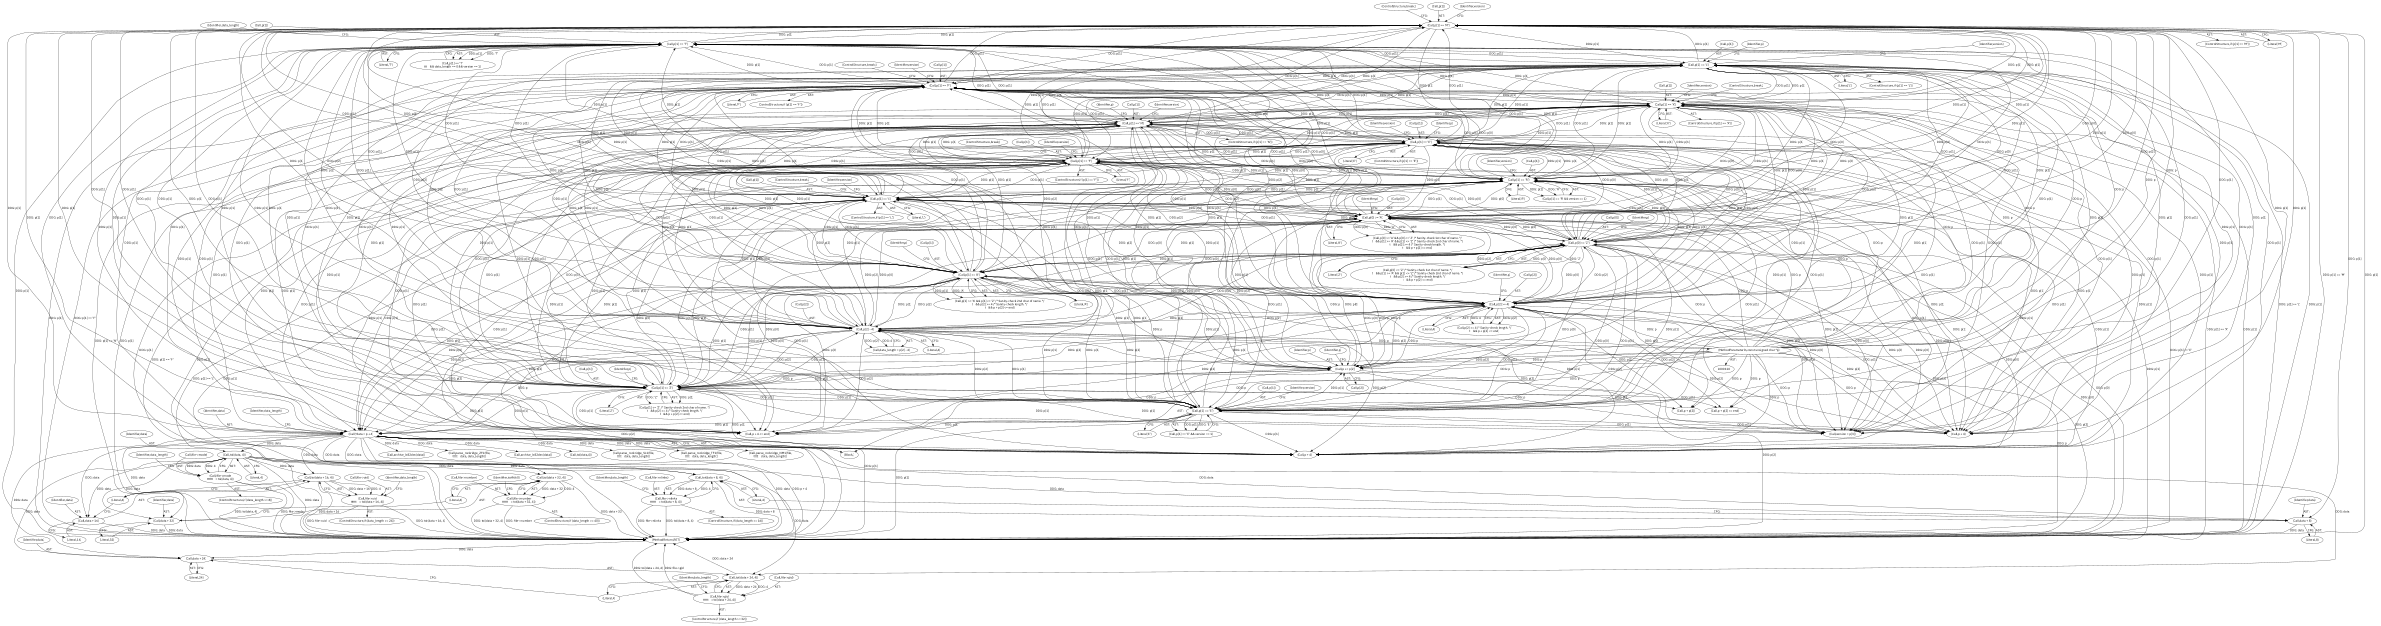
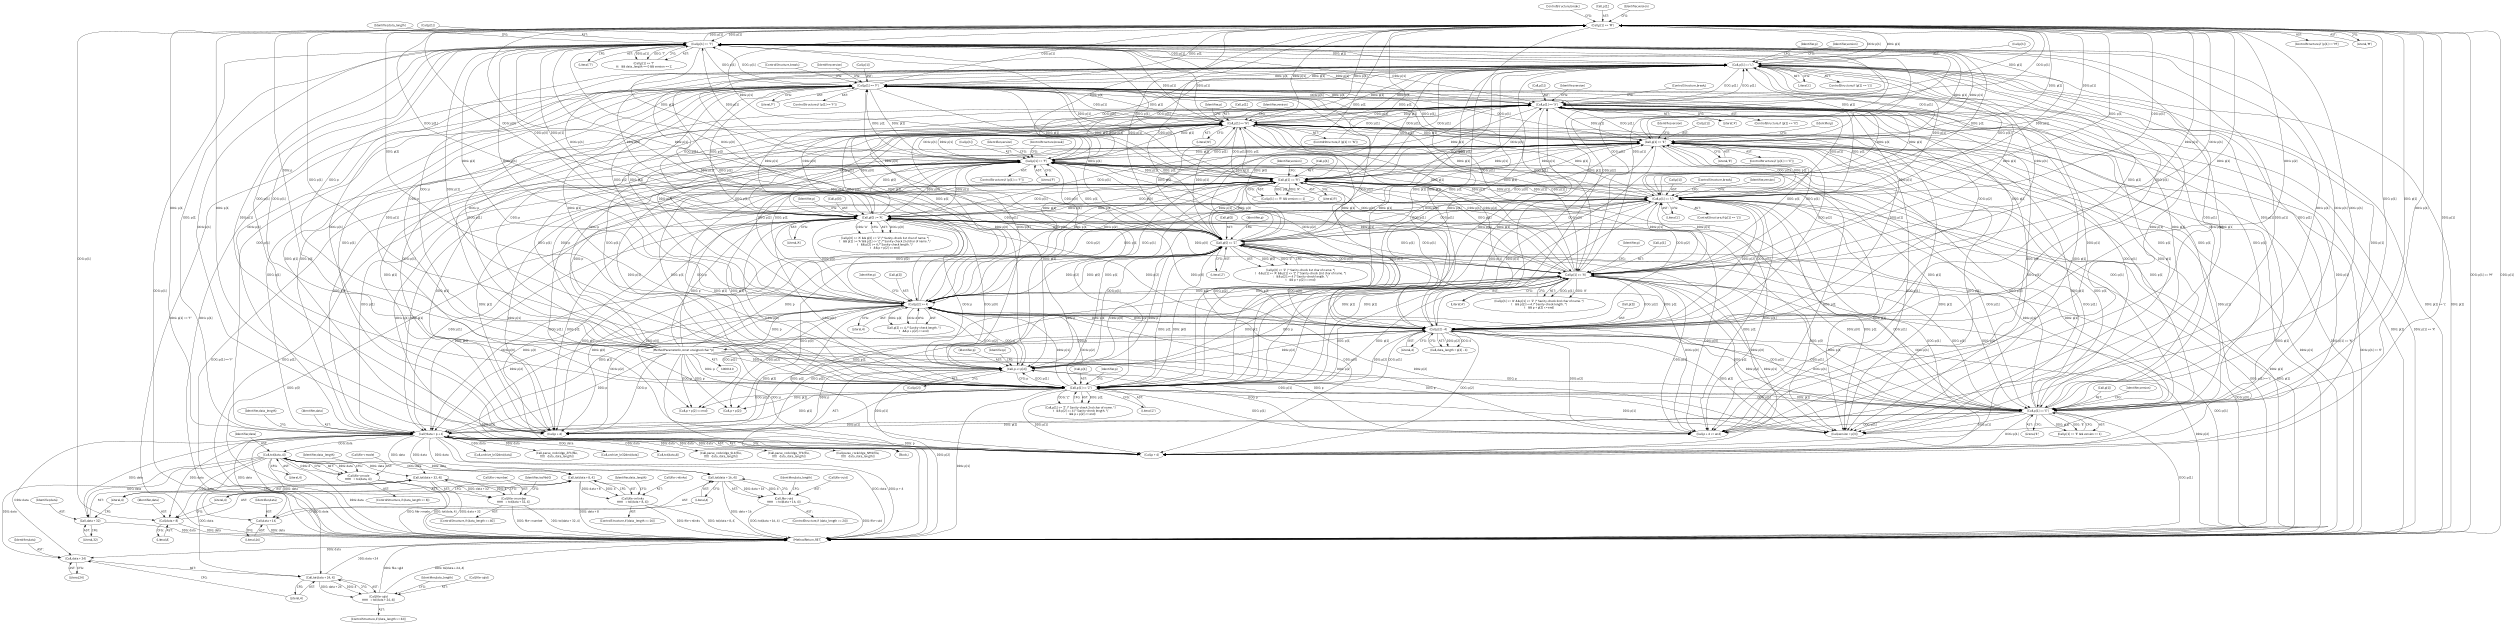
node "(Literal,'N')": added
edge "(Call,p += p[2])" -> "(Call,p[1] <= 'Z')": label "DDG: p" -> "CFG: p"
